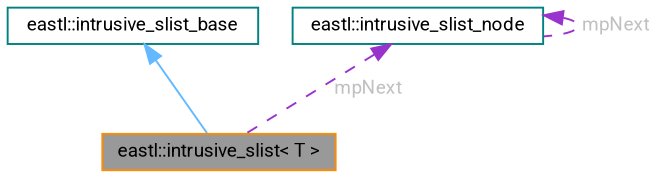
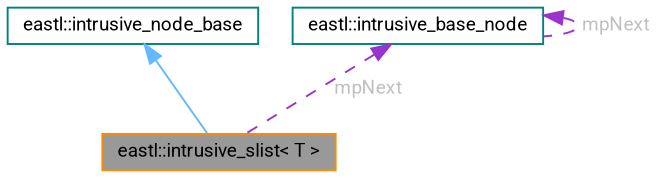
node "eastl::intrusive_slist_base": label "eastl::intrusive_slist_base" -> "eastl::intrusive_node_base"
node "eastl::intrusive_slist_node": label "eastl::intrusive_slist_node" -> "eastl::intrusive_base_node"
